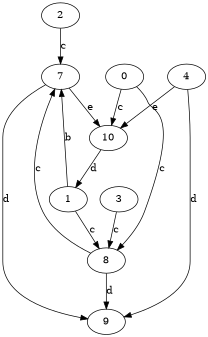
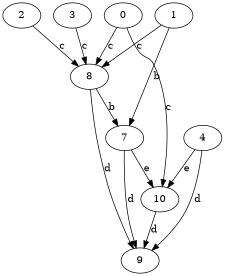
edge "2" -> "7": now "2" -> "8"
edge "10" -> "1": now "10" -> "9"
edge "8" -> "7": label "c" -> "b"
